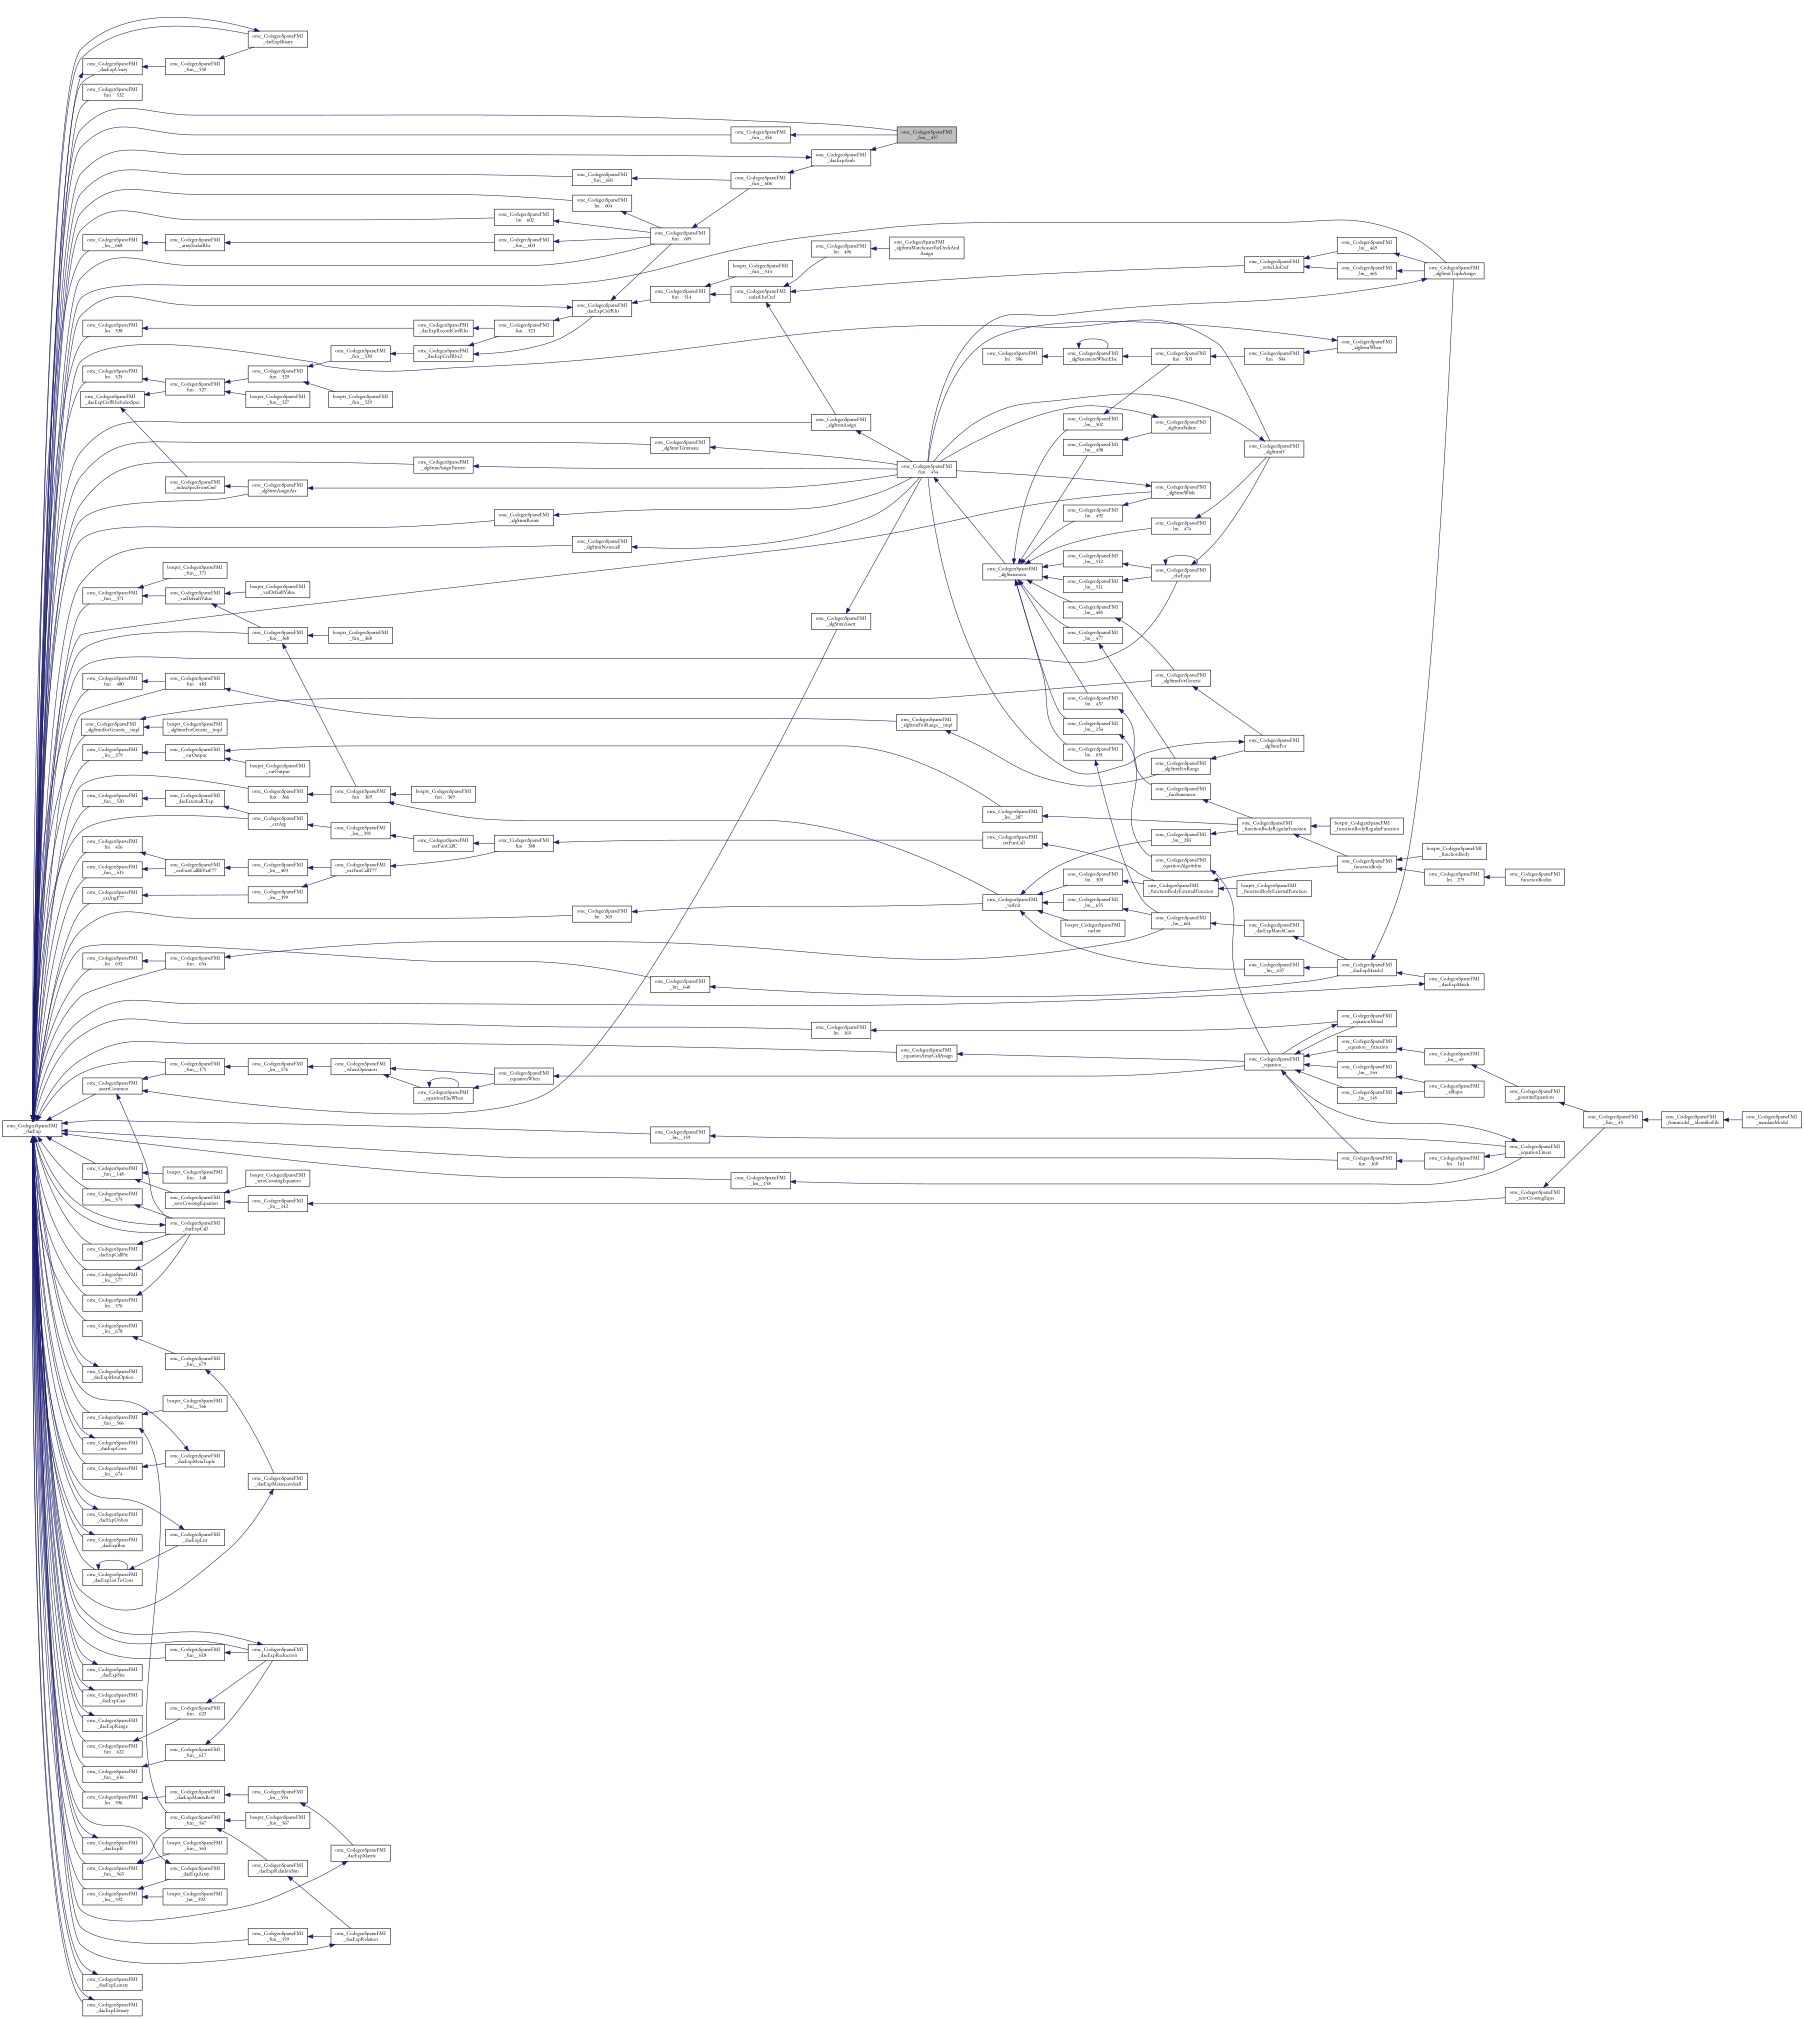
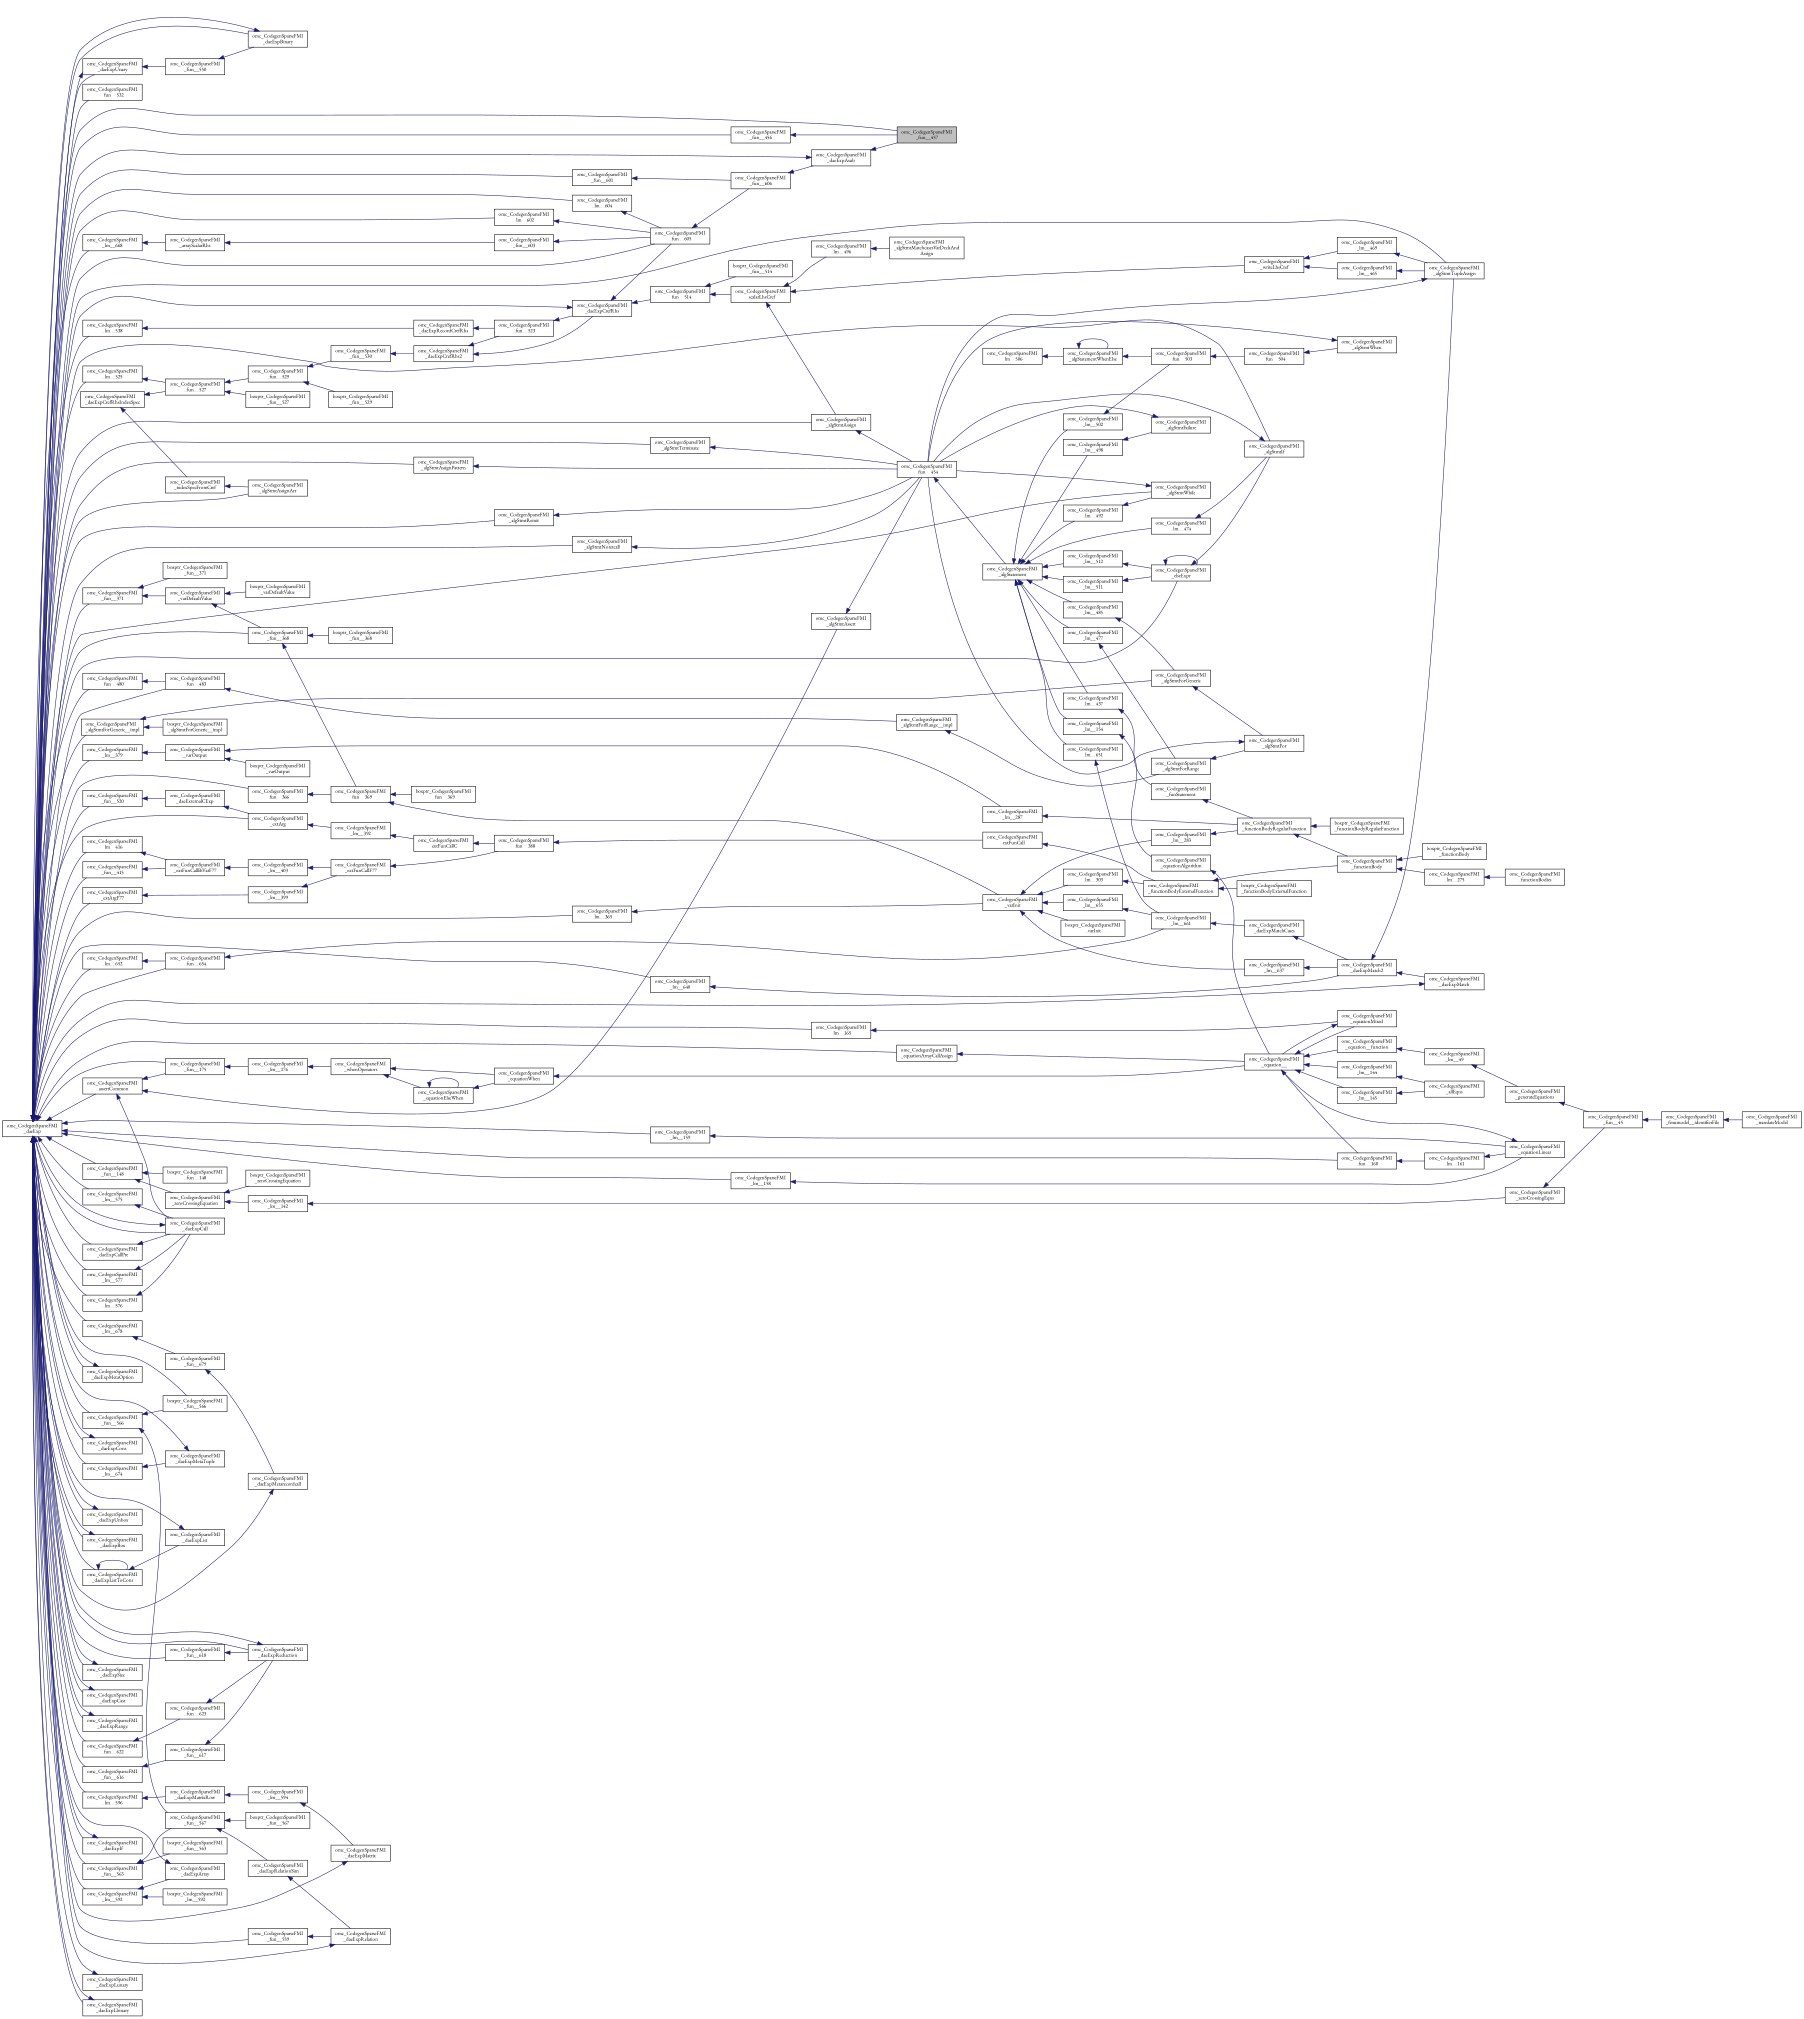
edge "omc_CodegenSparseFMI _fun__454" -> "omc_CodegenSparseFMI _algStmtAssignArr": removed
edge "omc_CodegenSparseFMI _daeExpLunary" -> "omc_CodegenSparseFMI _daeExp": now "boxptr_CodegenSparseFMI _fun__566" -> "omc_CodegenSparseFMI _daeExp"
